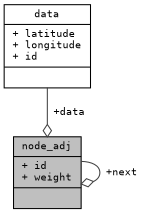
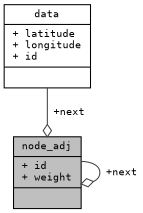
edge "data" -> "node_adj": label " +data" -> " +next"
